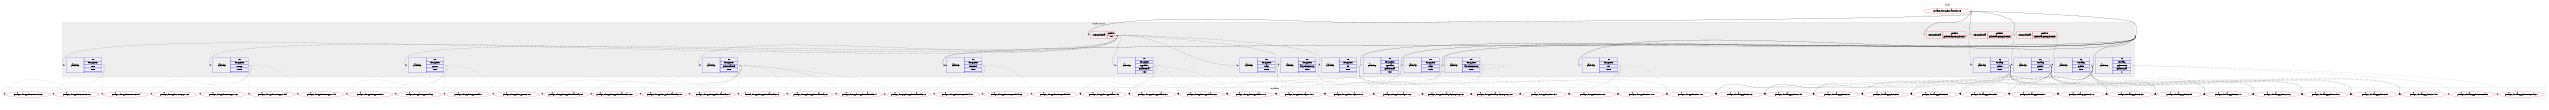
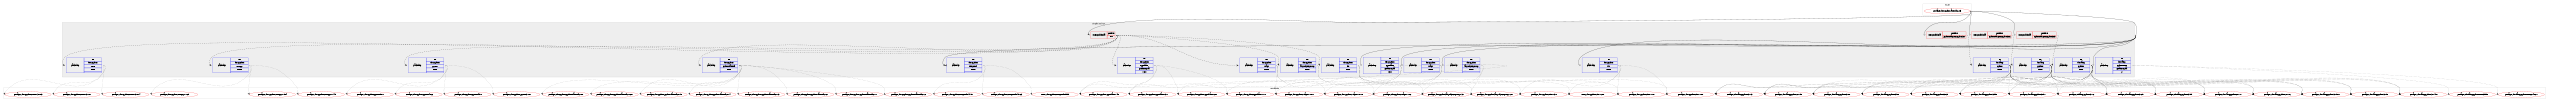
node "portage://dev-python/numpy-1.16.1": removed
node "astroid://dev-python/python-dateutil-2.7.3": label "astroid://dev-python/python-dateutil-2.7.3" -> "portage://dev-python/python-dateutil-2.7.3"
node "portage://dev-python/setuptools-9999": label "portage://dev-python/setuptools-9999" -> "nose://dev-python/setuptools-9999"
node "portage://dev-python/six-1.12.0": label "portage://dev-python/six-1.12.0" -> "exec://dev-python/six-1.12.0"
